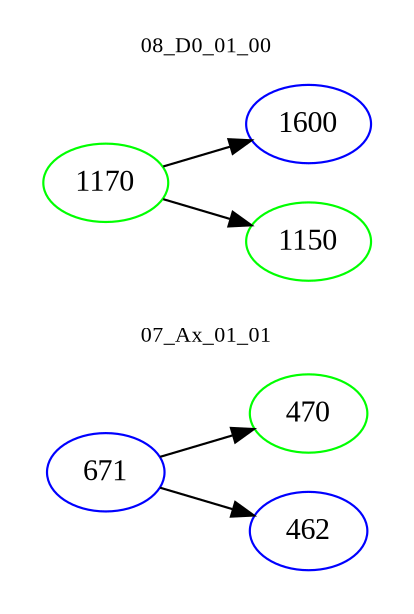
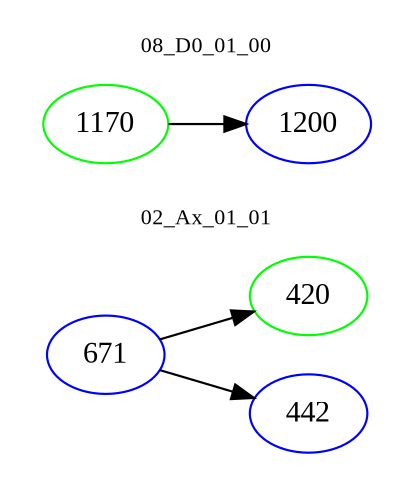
node "1600": label "1600" -> "1200"
node "1150": removed
cluster "07_Ax_01_01": label "07_Ax_01_01" -> "02_Ax_01_01"
node "470": label "470" -> "420"
node "462": label "462" -> "442"
